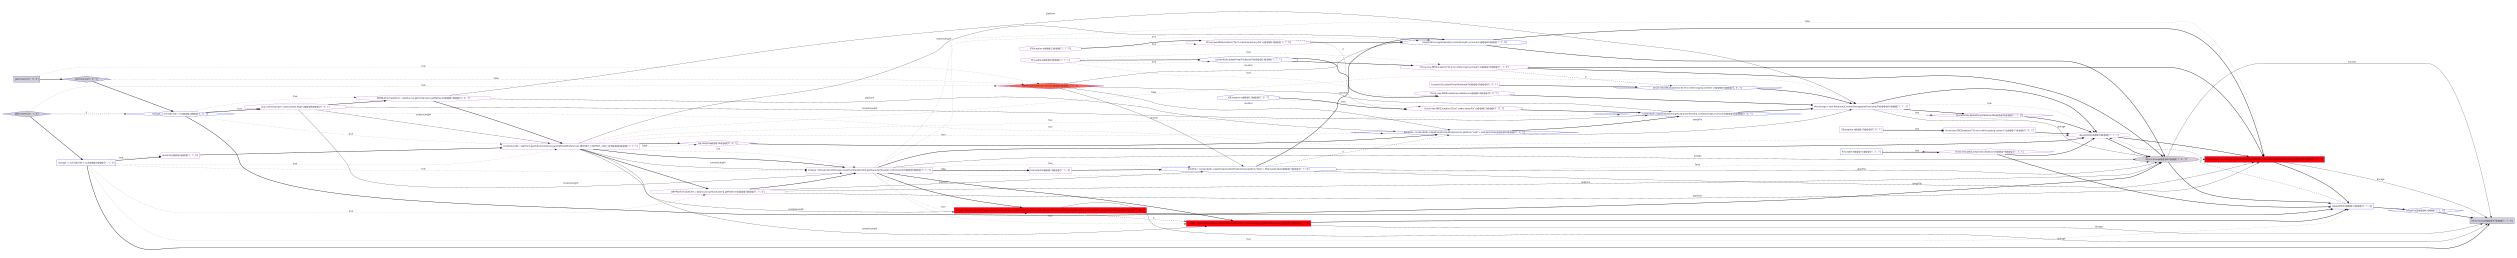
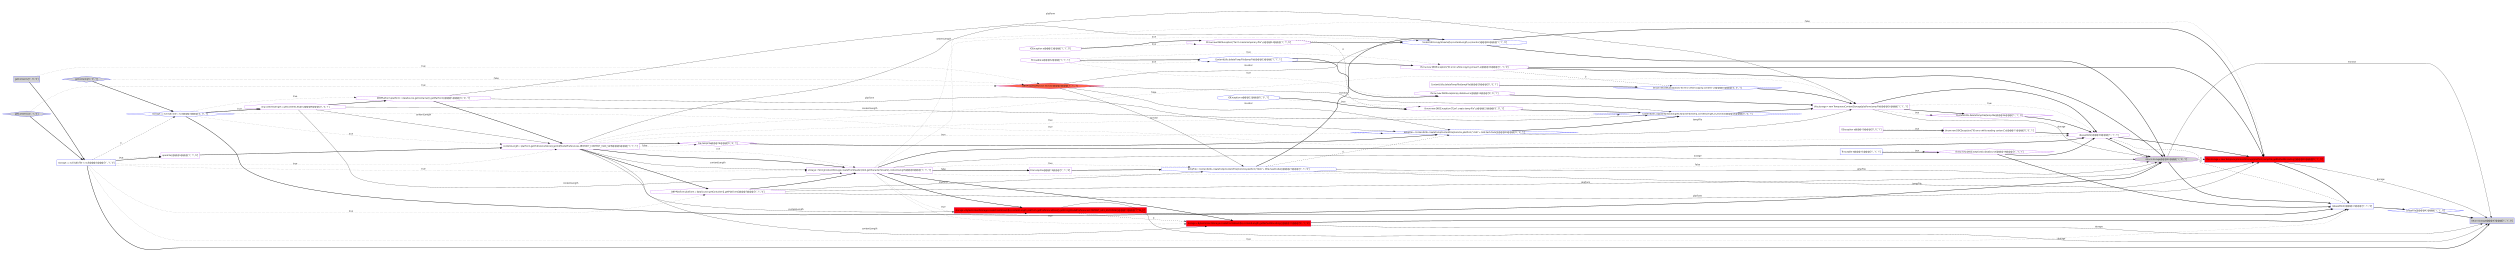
edge "getContents['1', '0', '0']" -> "getContents['0', '0', '1']": now "getContents['1', '0', '0']" -> "storage == null && bfile != null@@@3@@@['1', '1', '0']"
edge "getContents['0', '1', '0']" -> "storage == null && clob != null@@@3@@@['0', '0', '1']": now "storage == null && bfile != null@@@3@@@['1', '1', '0']" -> "storage == null && clob != null@@@3@@@['0', '0', '1']"
